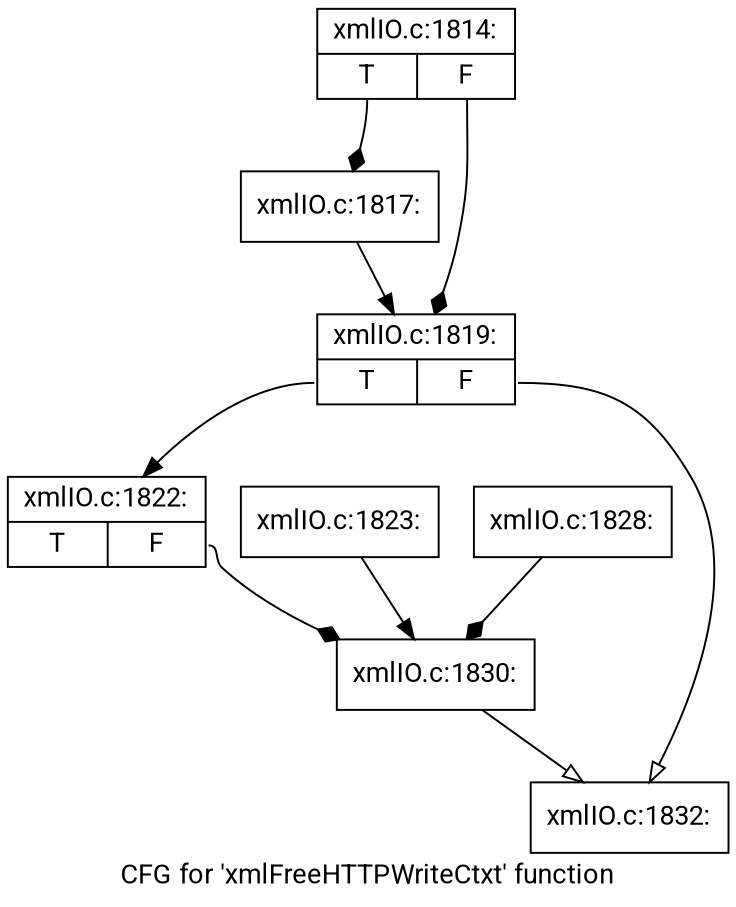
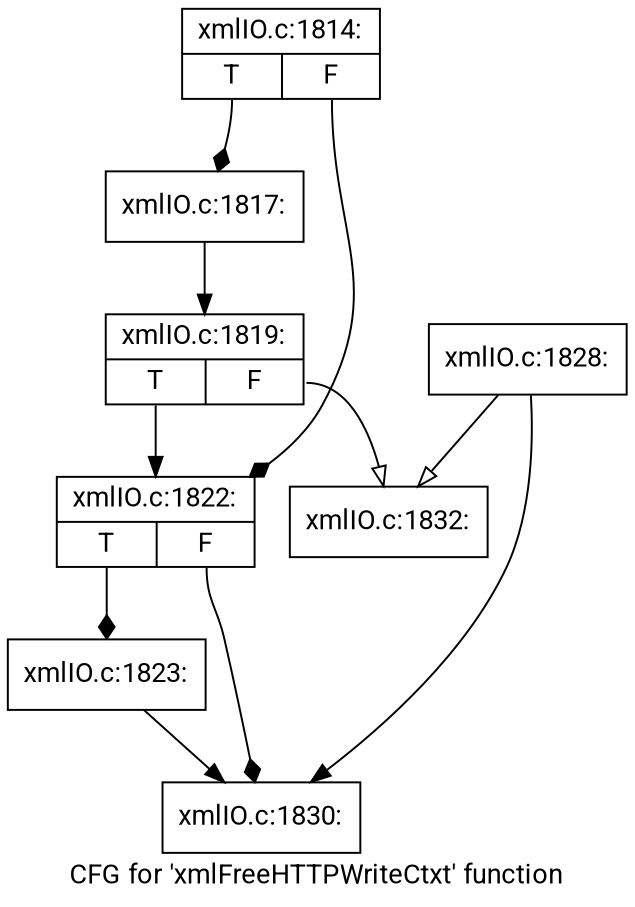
edge "xmlIO.c:1814:" -> "xmlIO.c:1819:": now "xmlIO.c:1814:" -> "xmlIO.c:1822:"
edge "xmlIO.c:1828:" -> "xmlIO.c:1830:": arrowhead diamond -> normal
edge "xmlIO.c:1822:" -> "xmlIO.c:1823:": added
edge "xmlIO.c:1830:" -> "xmlIO.c:1832:": now "xmlIO.c:1828:" -> "xmlIO.c:1832:"
